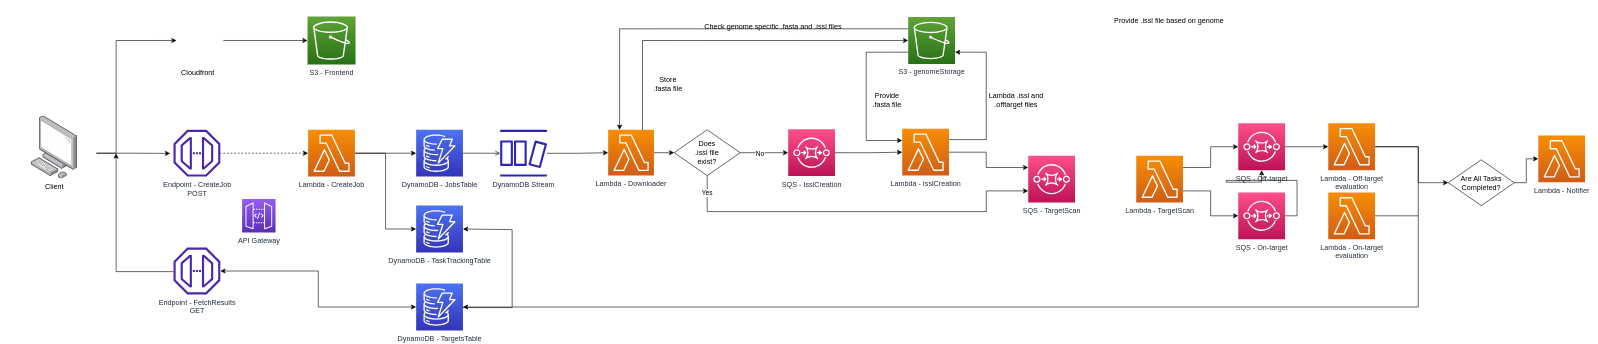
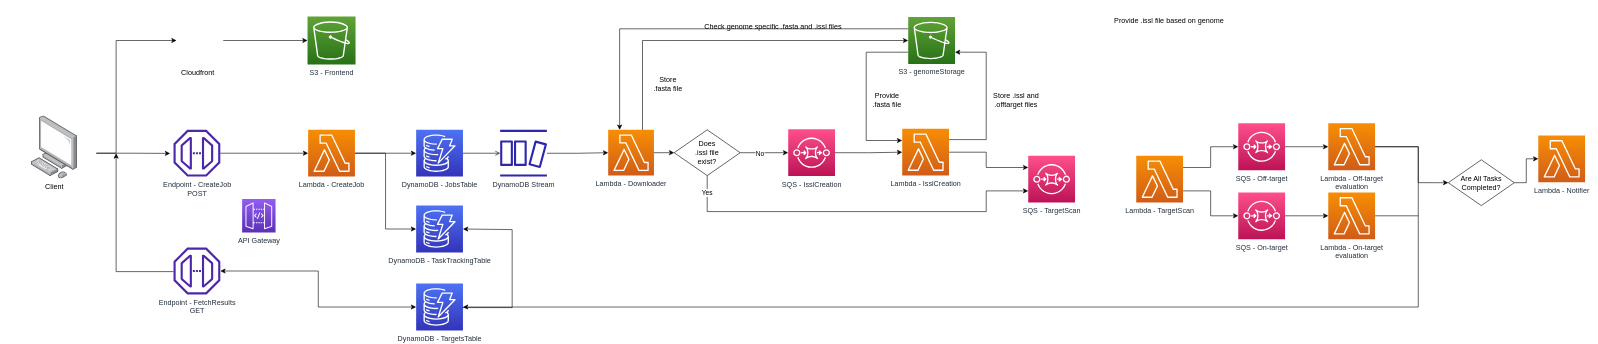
node "Lambda .issl and .offtarget files": label "Lambda .issl and .offtarget files" -> "Store .issl and .offtarget files"
edge "Endpoint - CreateJob POST" -> "Lambda - CreateJob": style dashed -> solid
edge "SQS - On-target" -> "SQS - Off-target": now "SQS - On-target" -> "Lambda - On-target evaluation"
